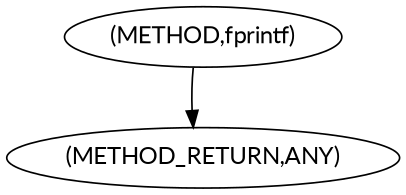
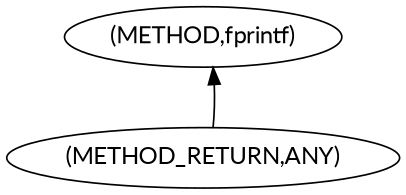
edge "(METHOD,fprintf)" -> "(METHOD_RETURN,ANY)": reversed
